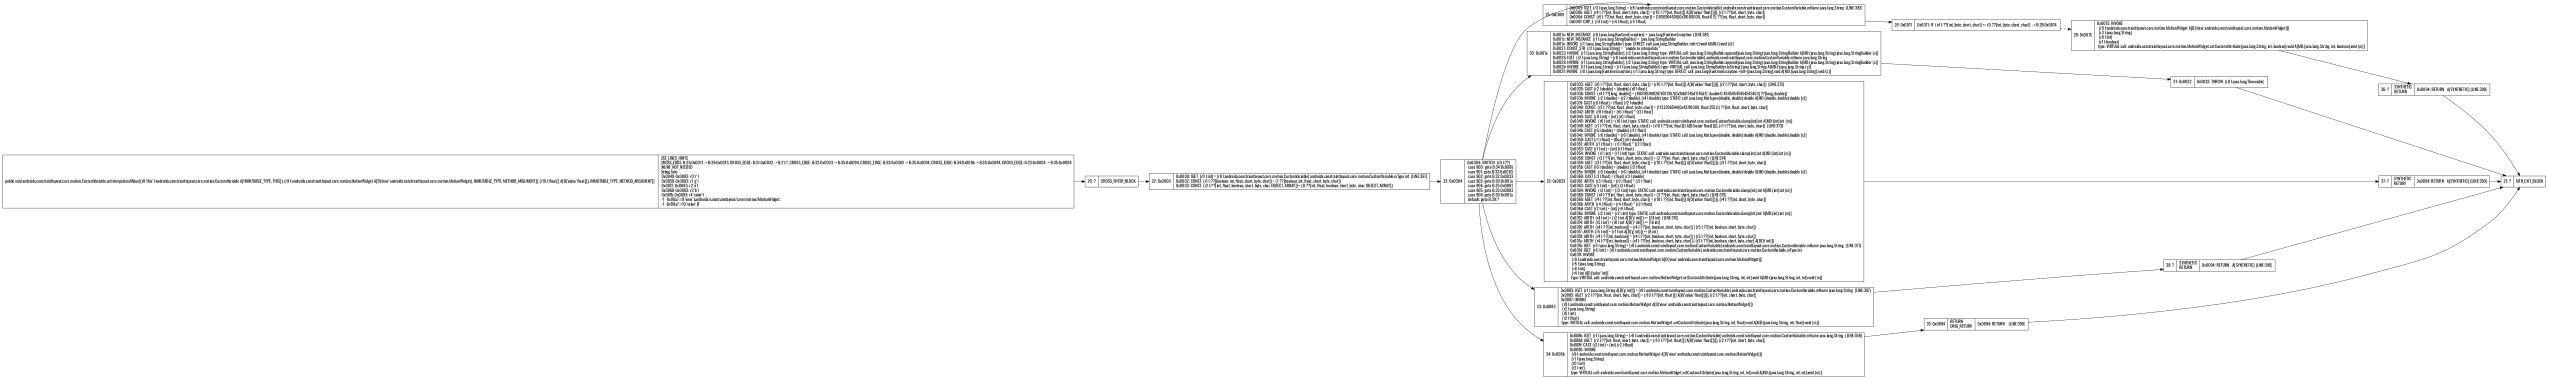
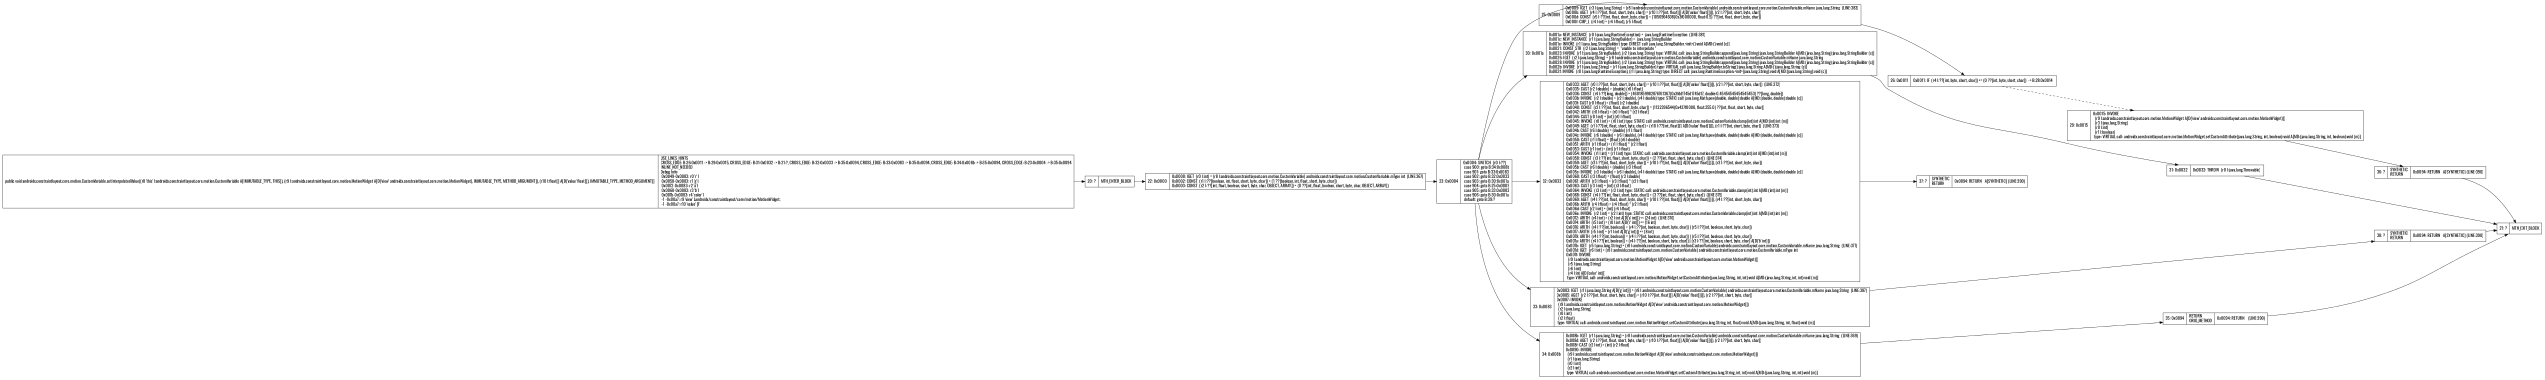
node "20: ?": text "CROSS_ENTER_BLOCK" -> "MTH_ENTER_BLOCK"
edge "37: ?" -> "21: ?": removed
node "35: 0x0094": text "ORIG_RETURN" -> "ORIG_METHOD"
